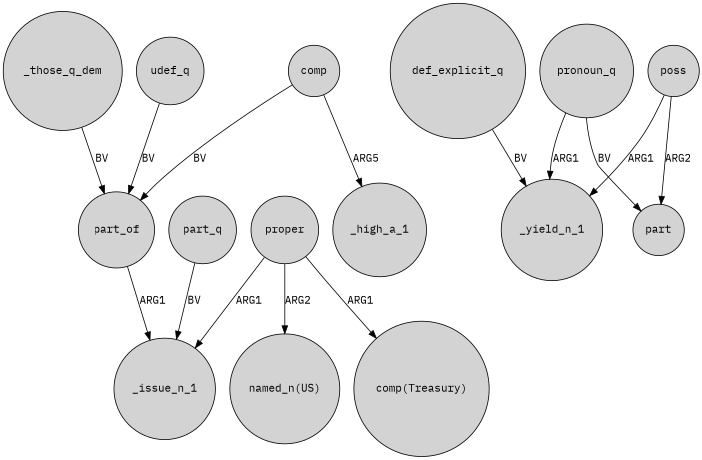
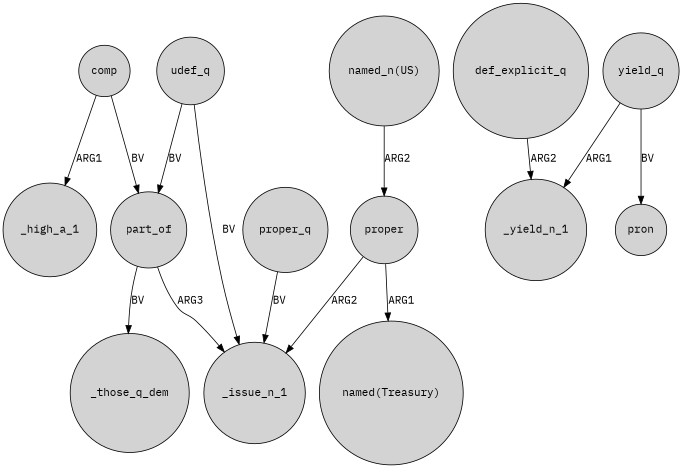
node "pronoun_q": label "pronoun_q" -> "yield_q"
node "poss": removed
edge "_those_q_dem" -> "part_of": reversed
edge "comp" -> "_high_a_1": label "ARG5" -> "ARG1"
edge "def_explicit_q" -> "_yield_n_1": label "BV" -> "ARG2"
edge "udef_q" -> "_issue_n_1": added, label "BV"
node "part_q": label "part_q" -> "proper_q"
node "part": label "part" -> "pron"
edge "proper" -> "named_n(US)": reversed
edge "part_of" -> "_issue_n_1": label "ARG1" -> "ARG3"
edge "proper" -> "_issue_n_1": label "ARG1" -> "ARG2"
node "comp(Treasury)": label "comp(Treasury)" -> "named(Treasury)"
